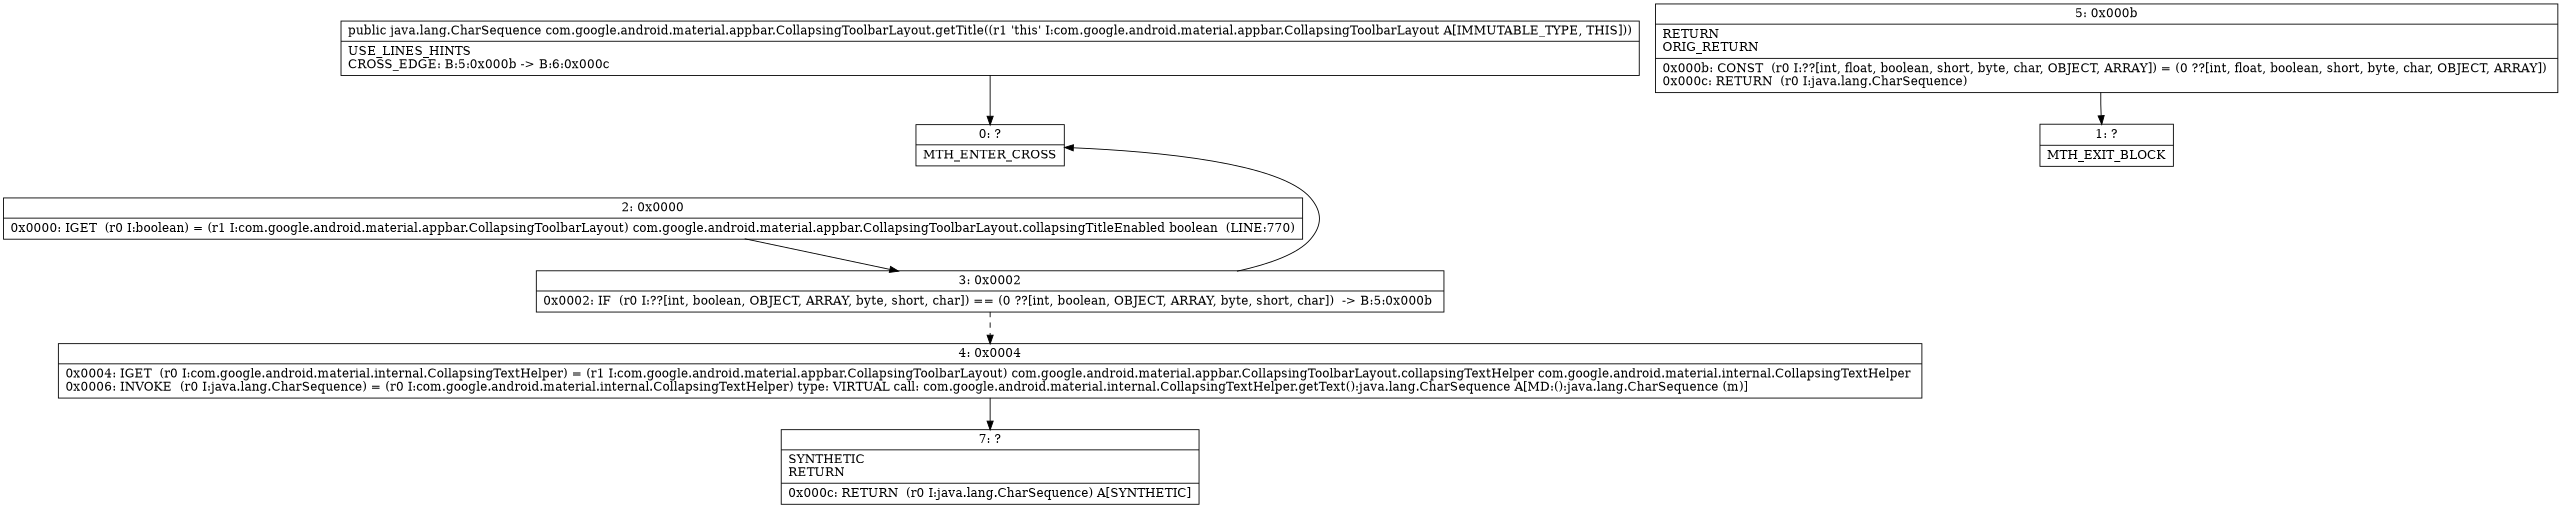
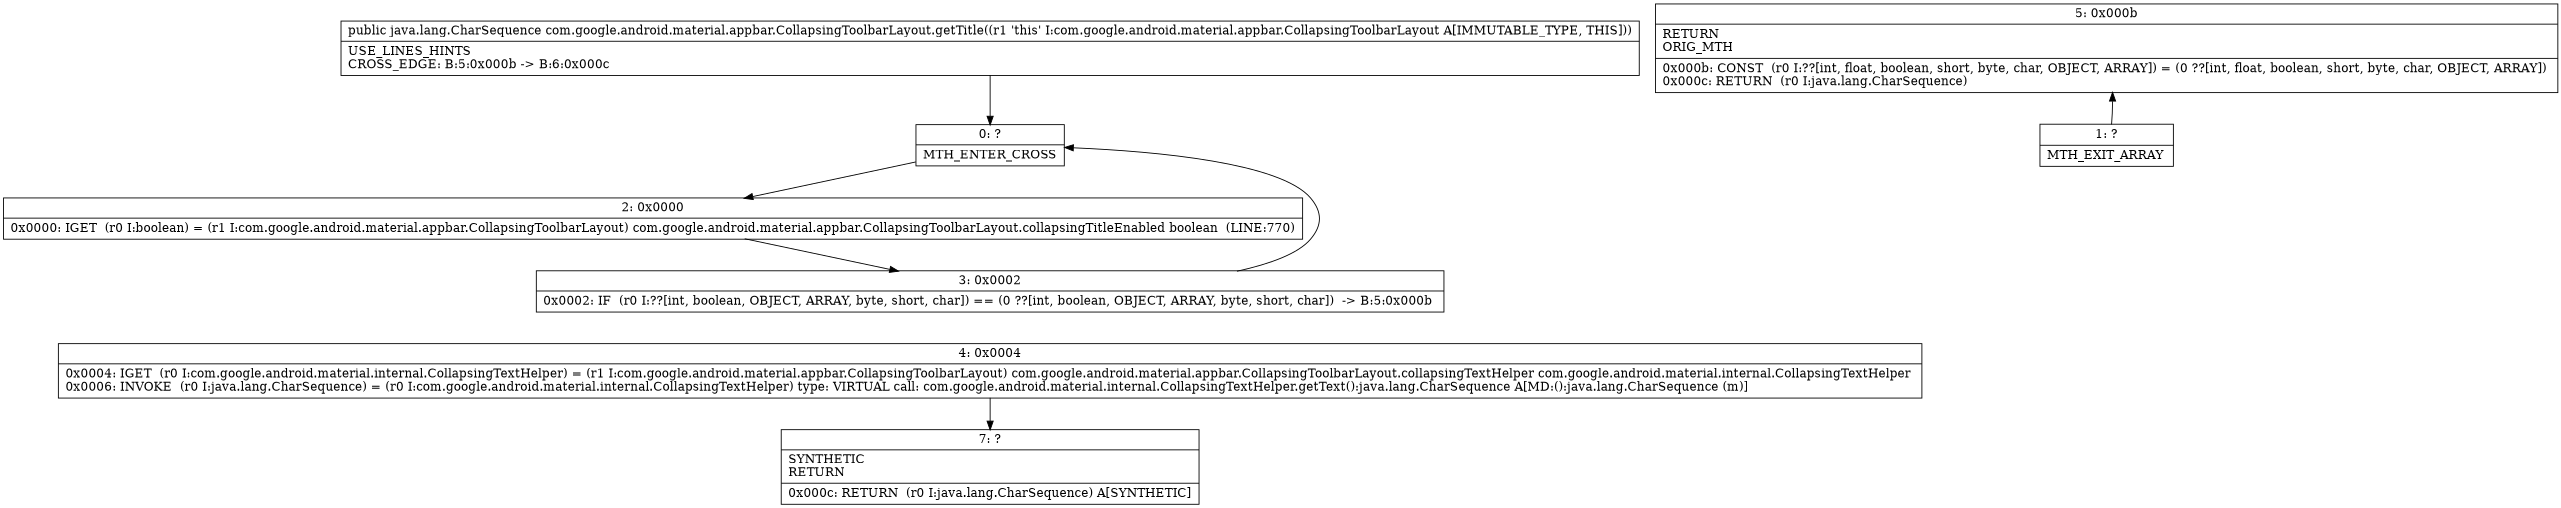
node "5: 0x000b": text "ORIG_RETURN" -> "ORIG_MTH"
edge "5: 0x000b" -> "1: ?": reversed
node "1: ?": text "MTH_EXIT_BLOCK" -> "MTH_EXIT_ARRAY"
edge "0: ?" -> "2: 0x0000": added
edge "3: 0x0002" -> "4: 0x0004": removed
